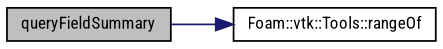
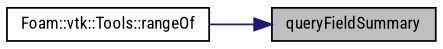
edge "queryFieldSummary" -> "Foam::vtk::Tools::rangeOf": reversed
